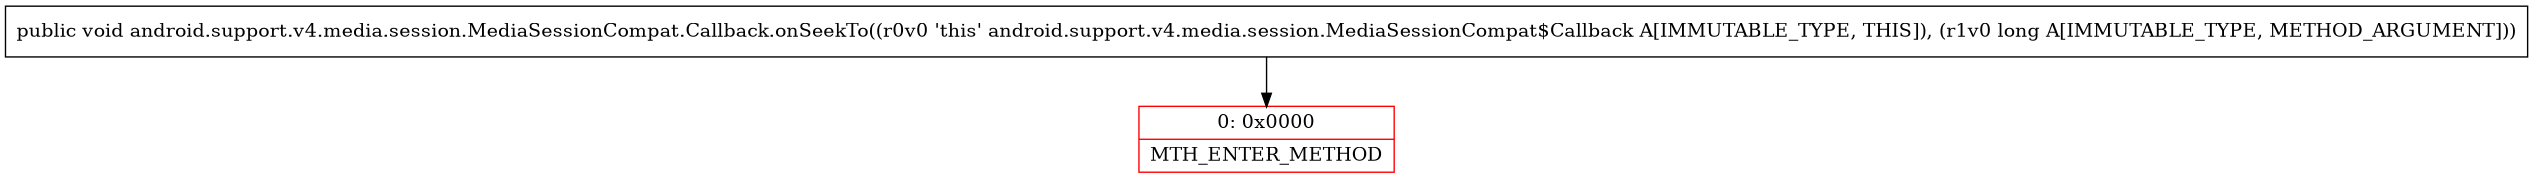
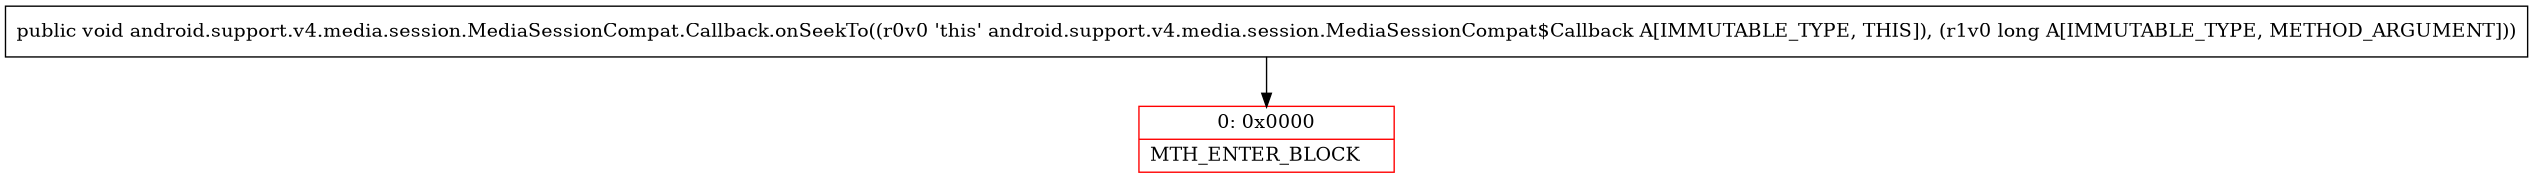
node "0: 0x0000": text "MTH_ENTER_METHOD" -> "MTH_ENTER_BLOCK"
